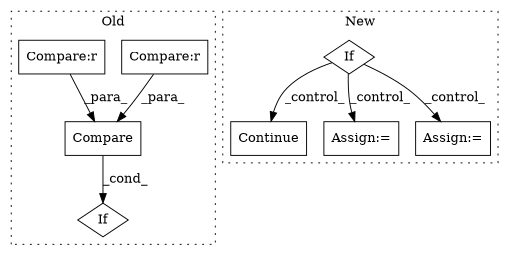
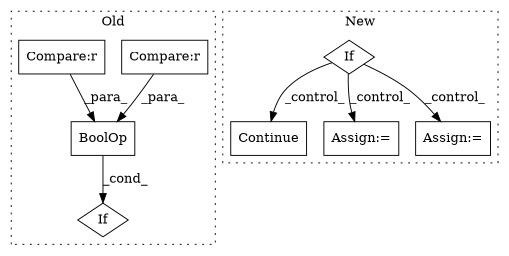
node "Compare": label "Compare" -> "BoolOp"
